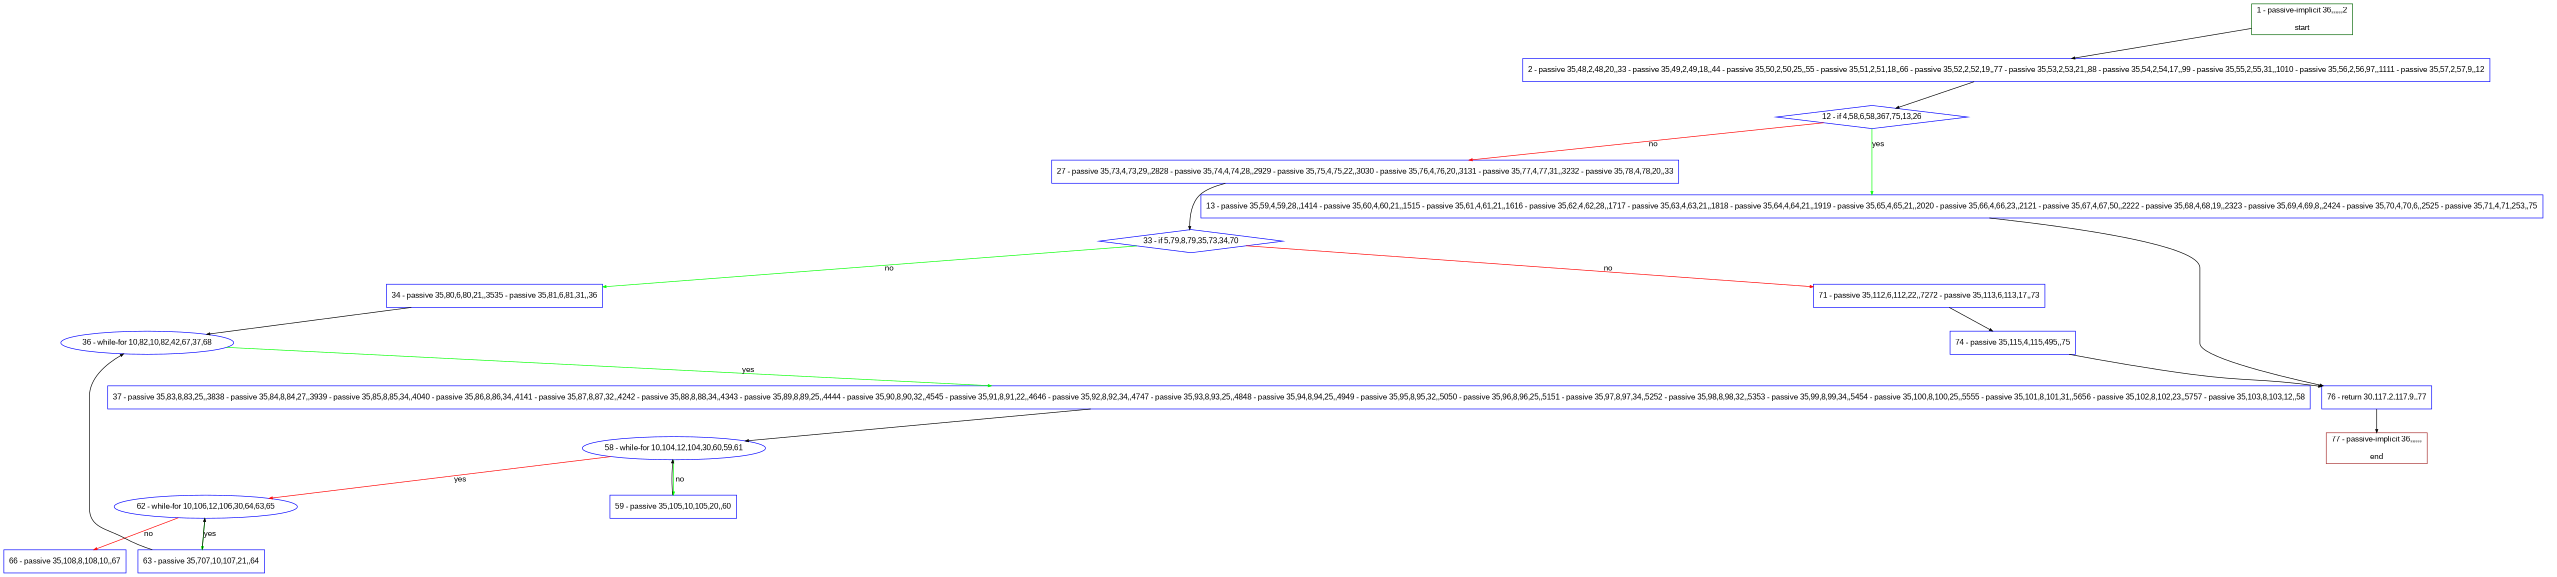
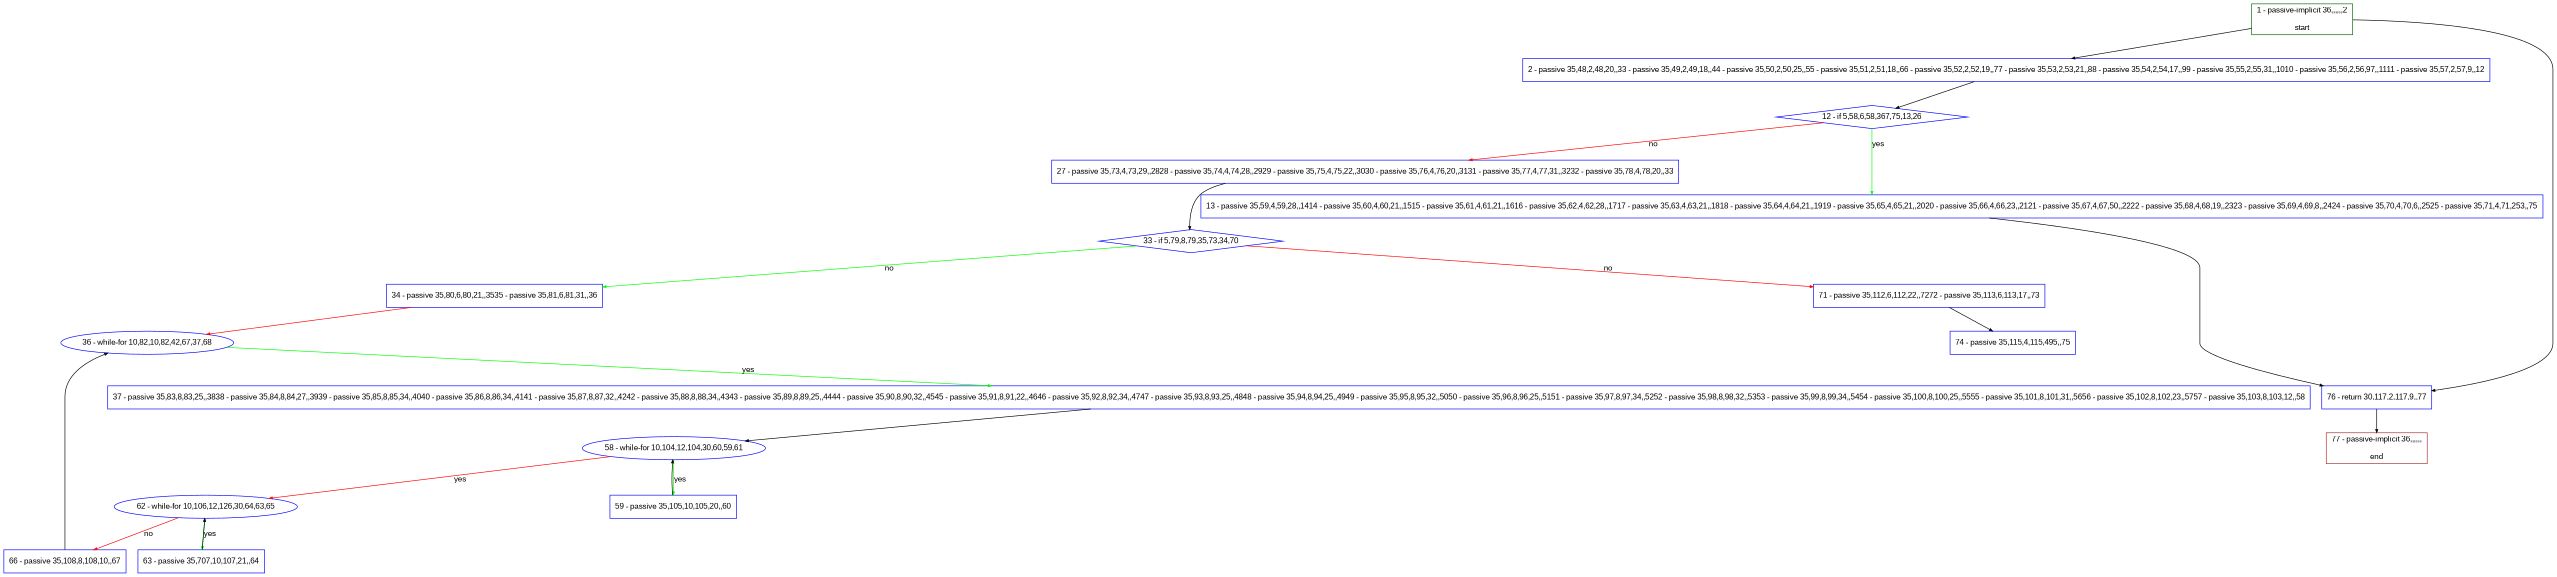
node "12 - if 4,58,6,58,367,75,13,26": label "12 - if 4,58,6,58,367,75,13,26" -> "12 - if 5,58,6,58,367,75,13,26"
edge "34 - passive 35,80,6,80,21,,3535 - passive 35,81,6,81,31,,36" -> "36 - while-for 10,82,10,82,42,67,37,68": color #000000 -> #ff0000
edge "74 - passive 35,115,4,115,495,,75" -> "76 - return 30,117,2,117,9,,77": now "1 - passive-implicit 36,,,,,,2 start" -> "76 - return 30,117,2,117,9,,77"
edge "63 - passive 35,707,10,107,21,,64" -> "36 - while-for 10,82,10,82,42,67,37,68": now "66 - passive 35,108,8,108,10,,67" -> "36 - while-for 10,82,10,82,42,67,37,68"
edge "58 - while-for 10,104,12,104,30,60,59,61" -> "59 - passive 35,105,10,105,20,,60": label "no" -> "yes"
node "62 - while-for 10,106,12,106,30,64,63,65": label "62 - while-for 10,106,12,106,30,64,63,65" -> "62 - while-for 10,106,12,126,30,64,63,65"
